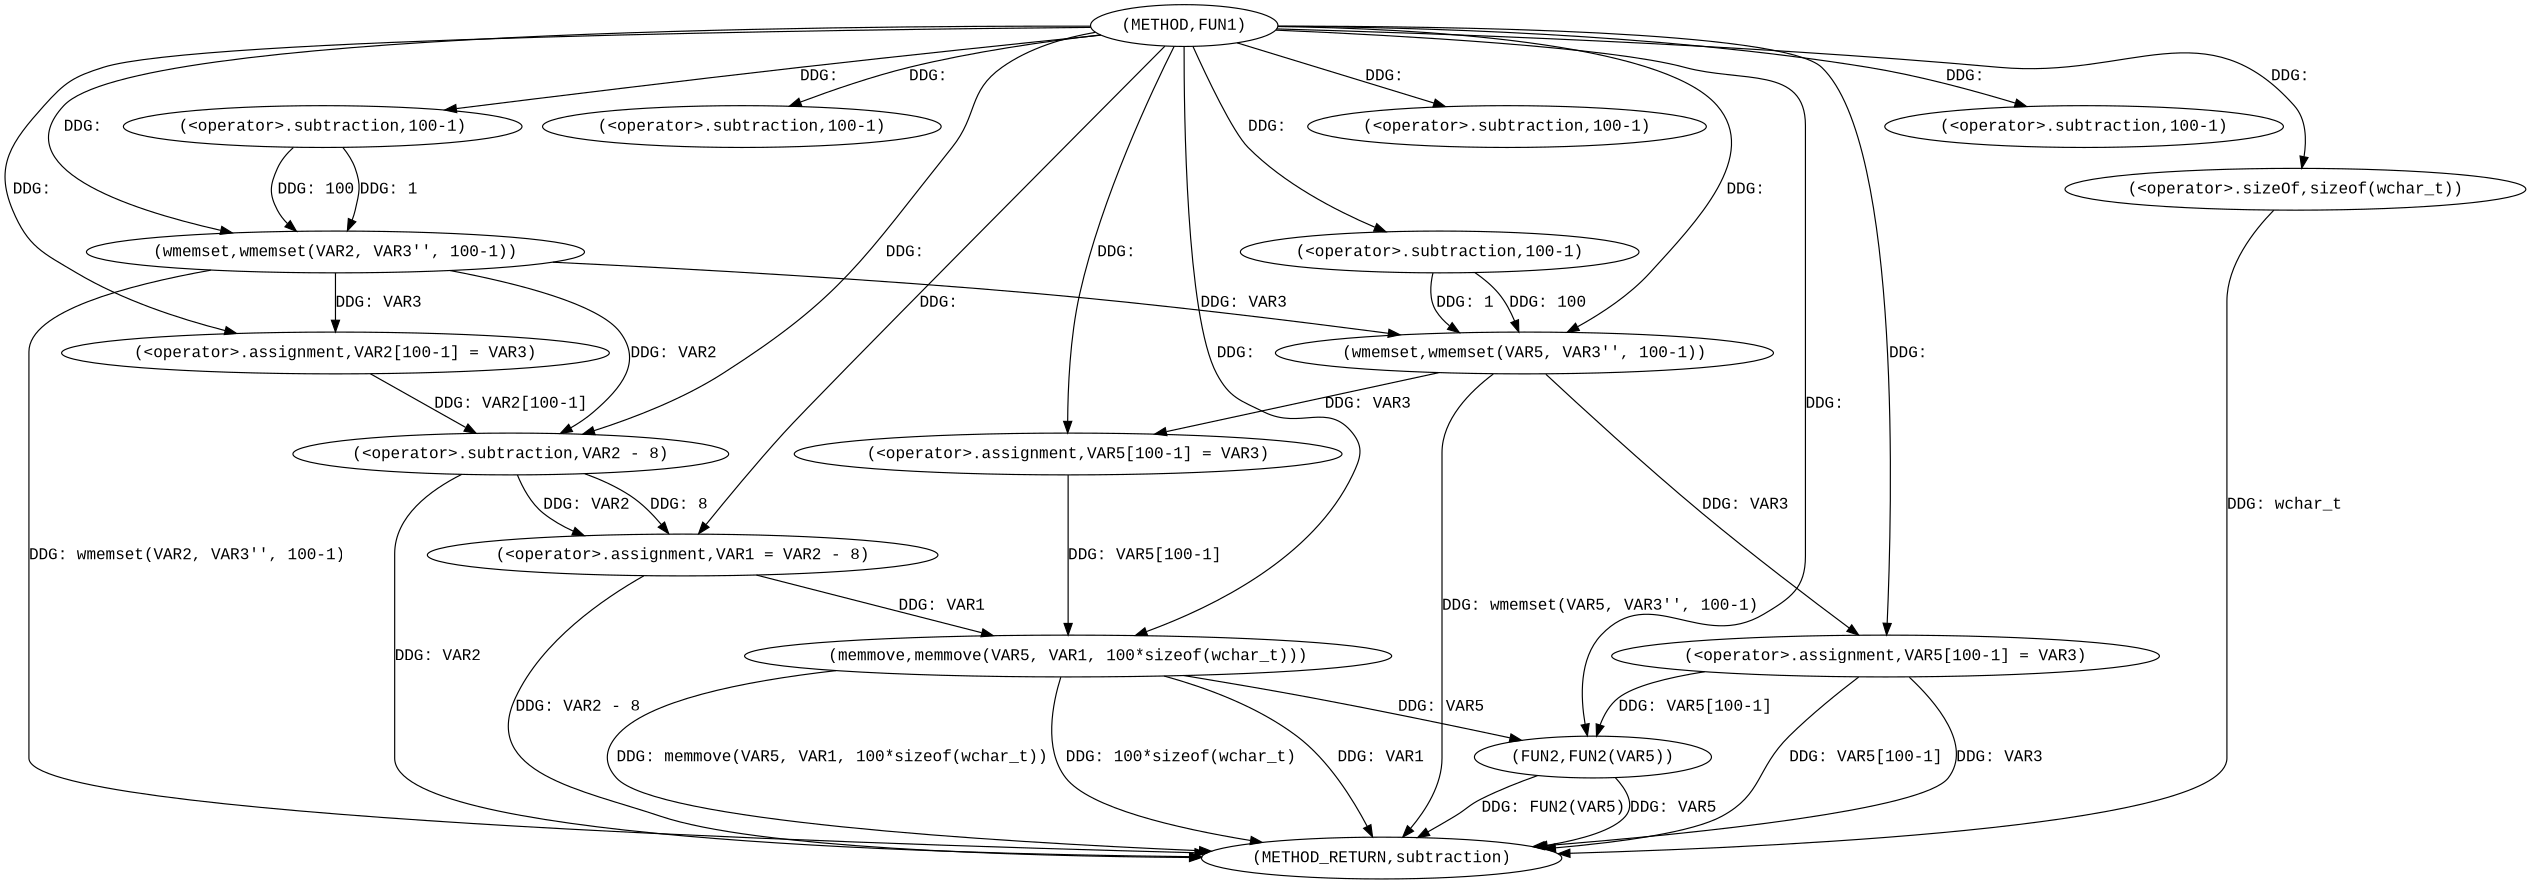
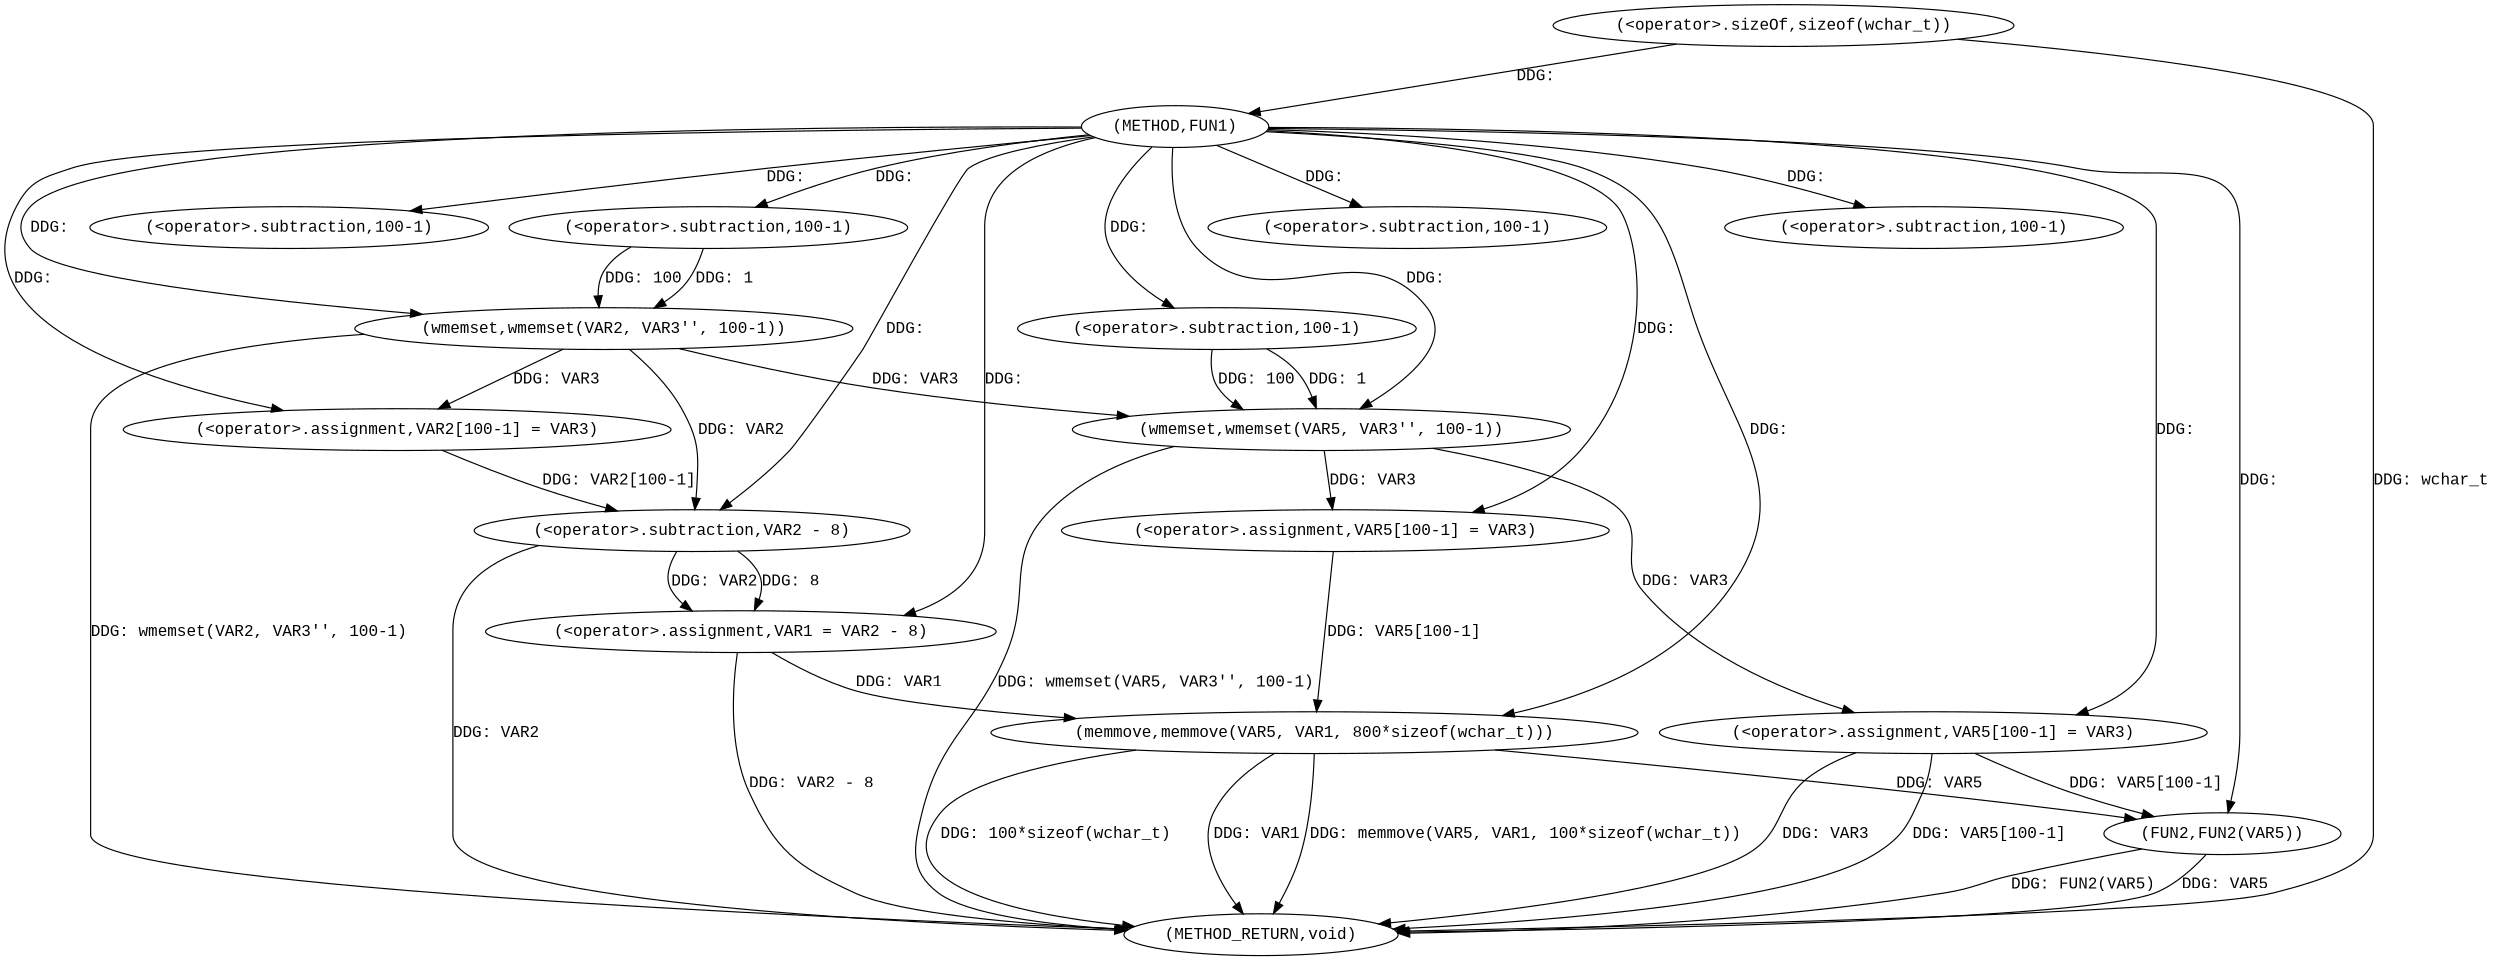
edge "(METHOD,FUN1)" -> "(<operator>.sizeOf,sizeof(wchar_t))": reversed
node "(memmove,memmove(VAR5, VAR1, 100*sizeof(wchar_t)))": label "(memmove,memmove(VAR5, VAR1, 100*sizeof(wchar_t)))" -> "(memmove,memmove(VAR5, VAR1, 800*sizeof(wchar_t)))"
node "(METHOD_RETURN,subtraction)": label "(METHOD_RETURN,subtraction)" -> "(METHOD_RETURN,void)"
